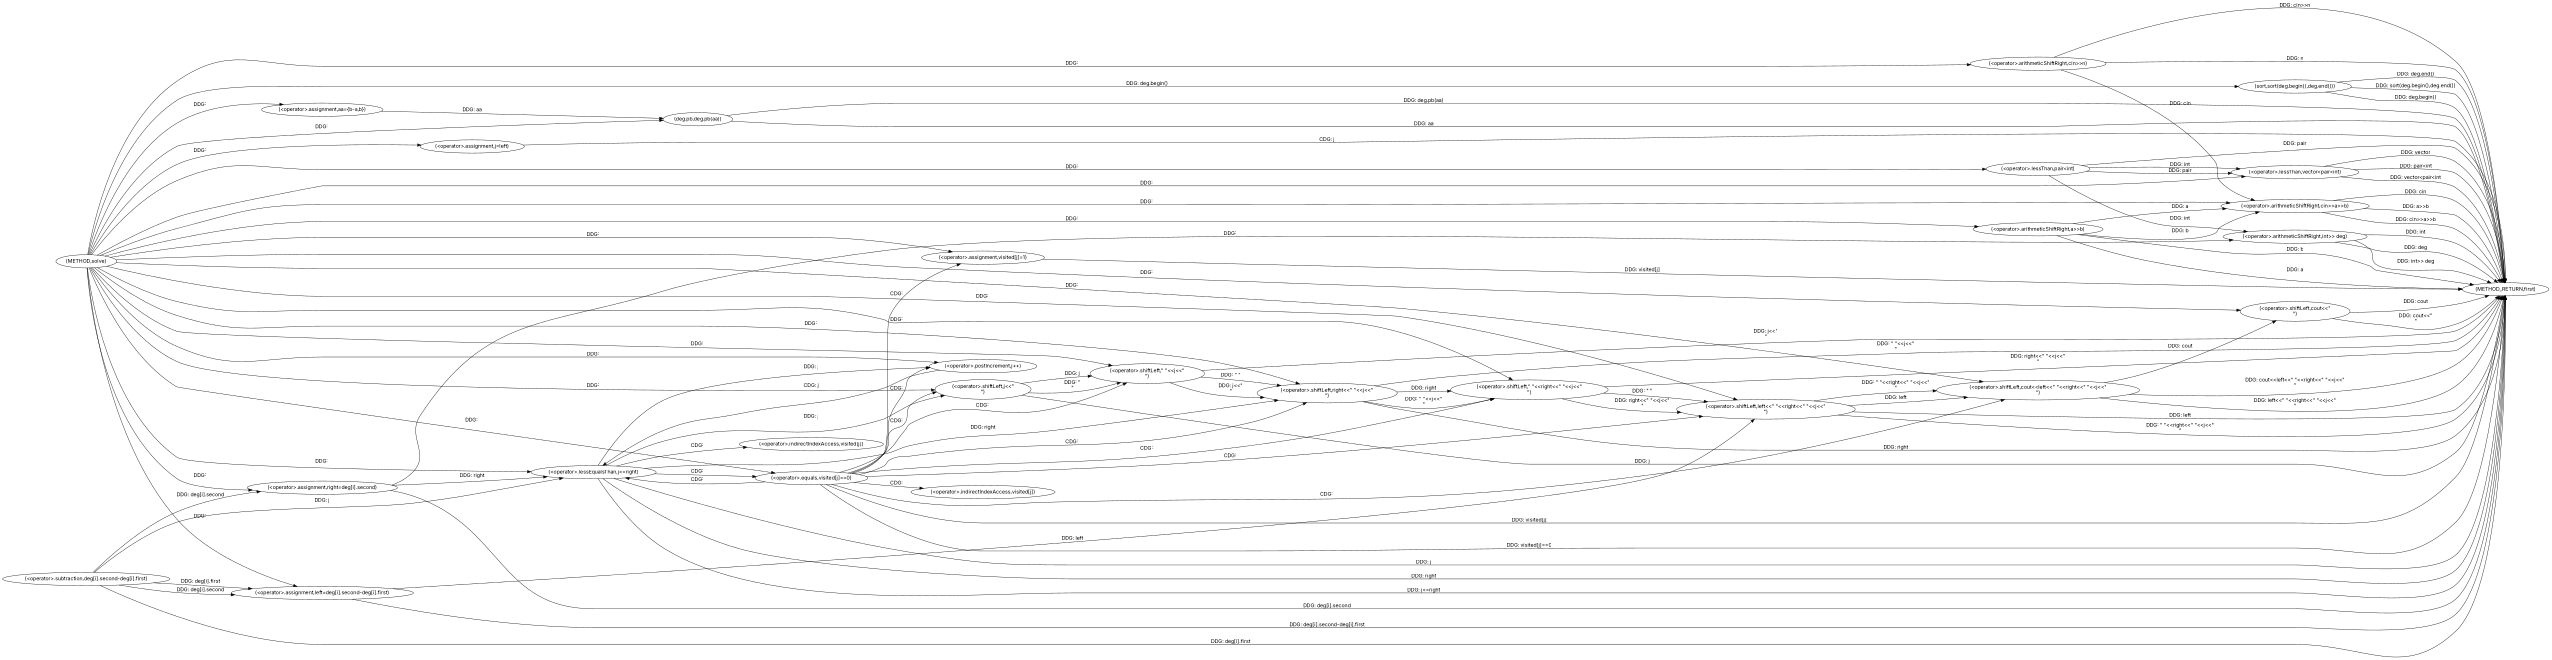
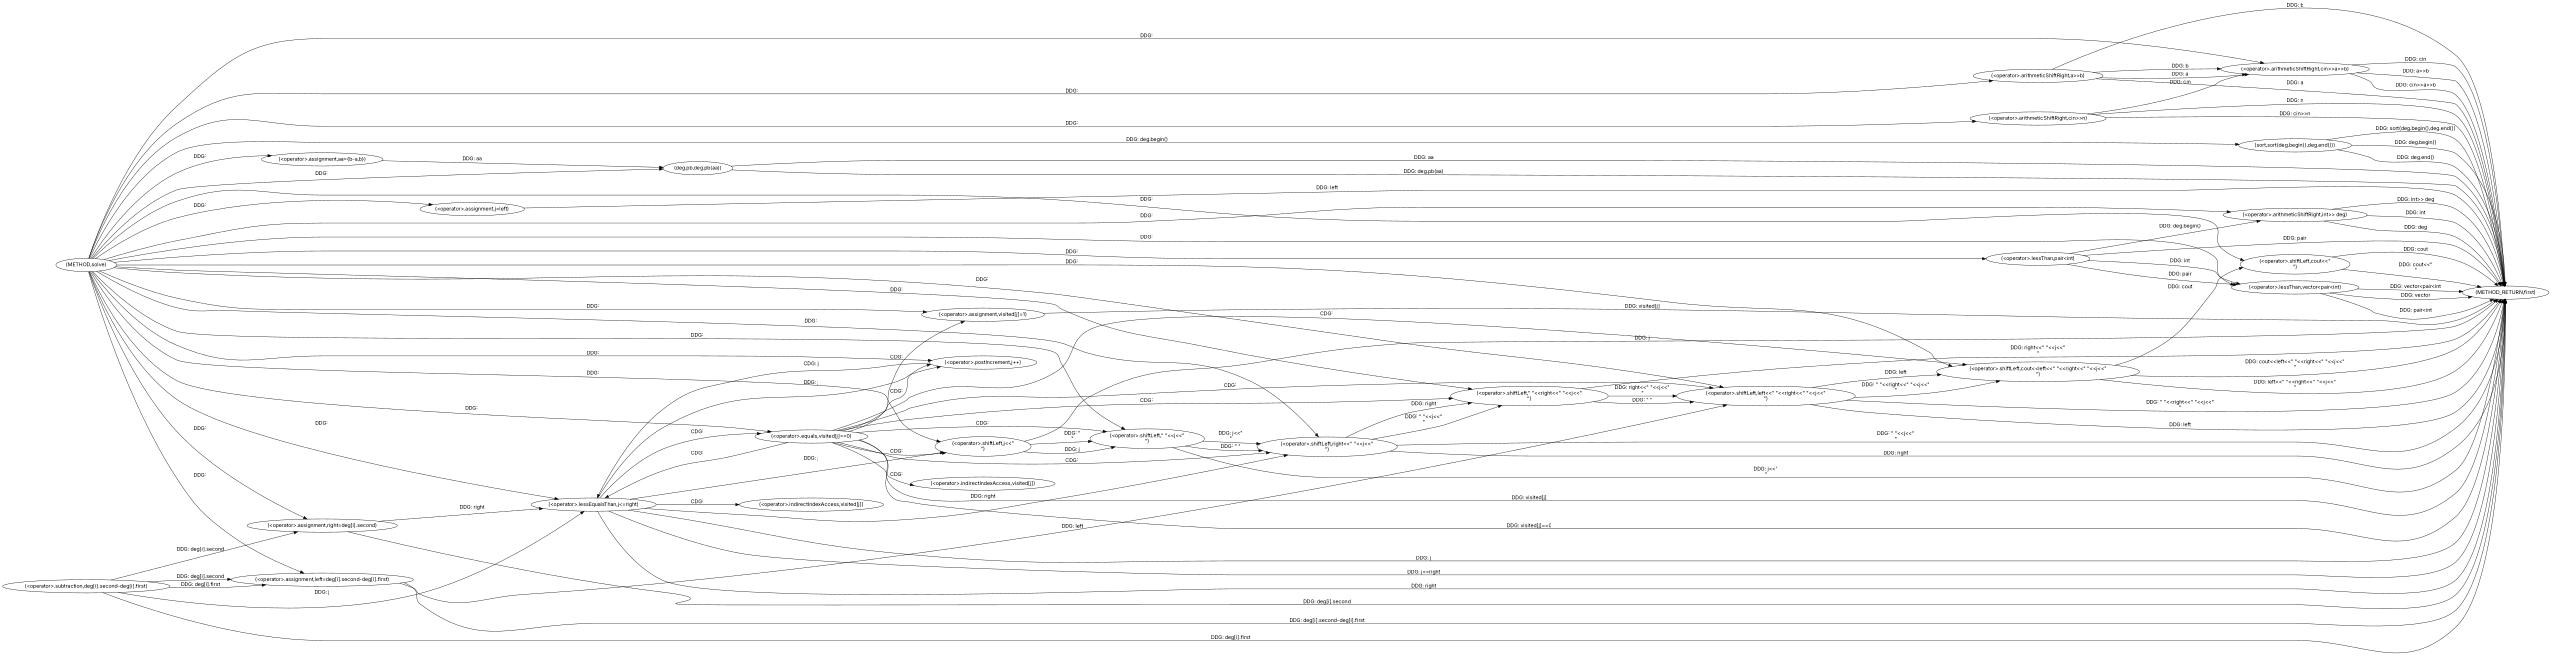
edge "(<operator>.assignment,j=left)" -> "(METHOD_RETURN,first)": label "CDG: j" -> "DDG: left"
edge "(<operator>.lessThan,pair<int)" -> "(<operator>.arithmeticShiftRight,int>> deg)": label "DDG: int" -> "DDG: deg.begin()"
edge "(<operator>.assignment,right=deg[i].second)" -> "(<operator>.arithmeticShiftRight,int>> deg)": now "(METHOD,solve)" -> "(<operator>.arithmeticShiftRight,int>> deg)"
